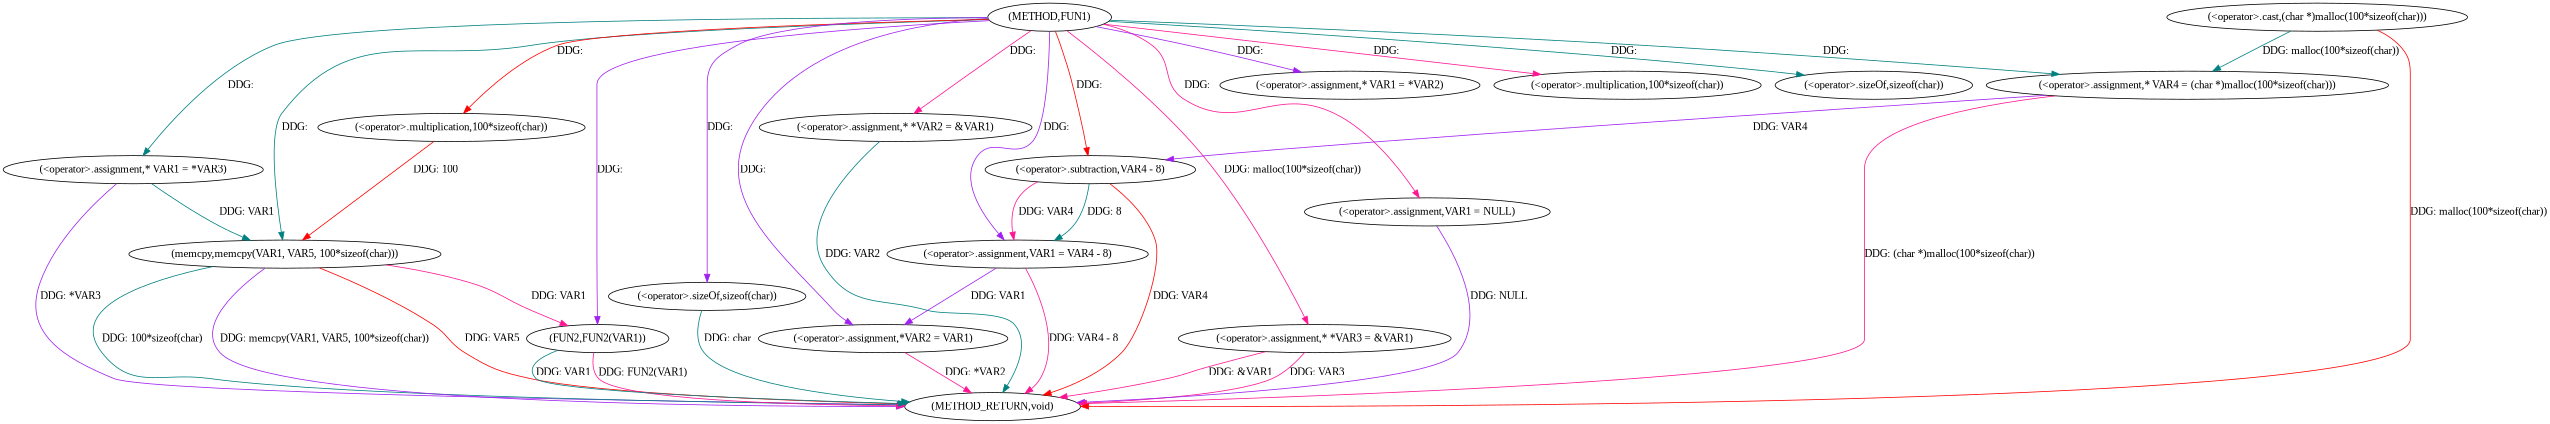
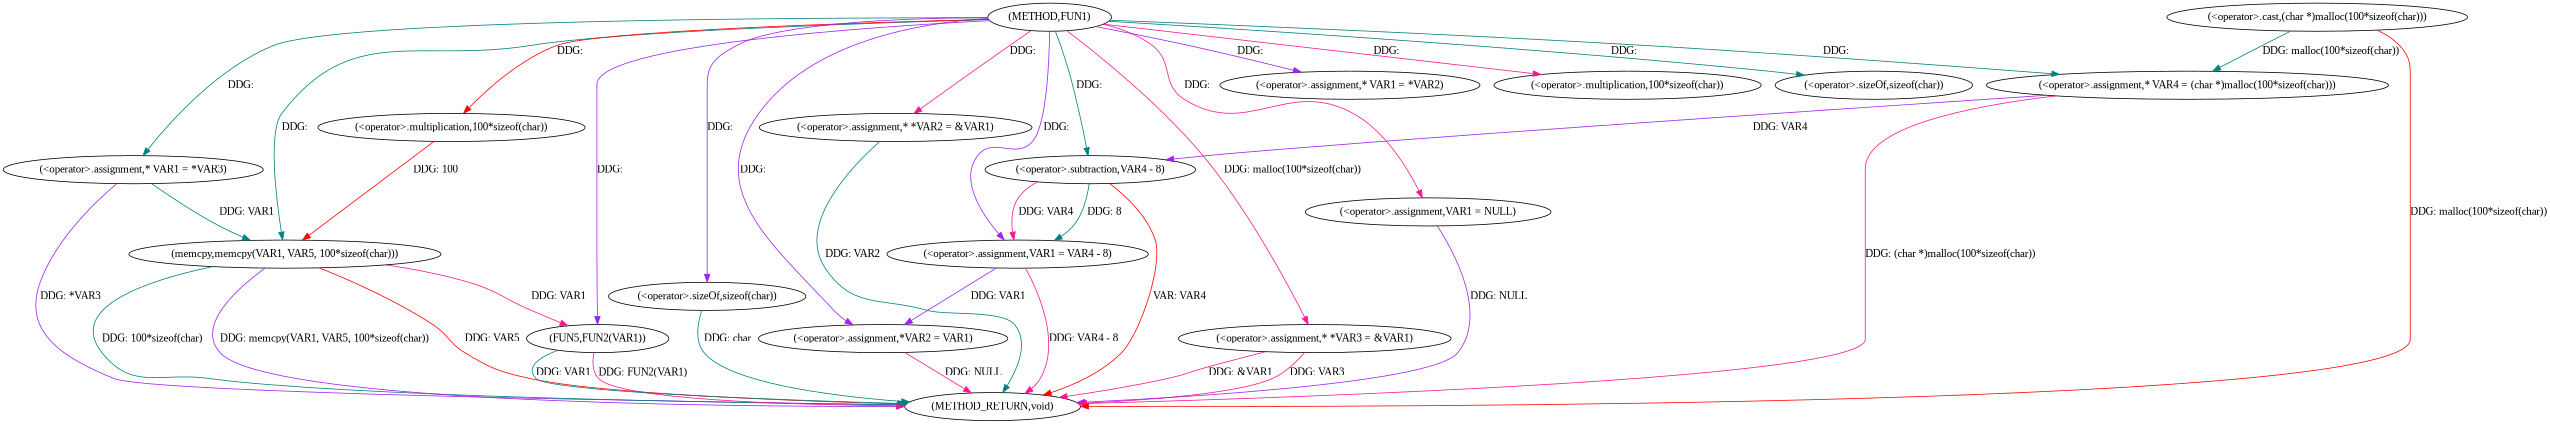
edge "(METHOD,FUN1)" -> "(<operator>.subtraction,VAR4 - 8)": color red -> teal
edge "(<operator>.subtraction,VAR4 - 8)" -> "(METHOD_RETURN,void)": label "DDG: VAR4" -> "VAR: VAR4"
node "(FUN2,FUN2(VAR1))": label "(FUN2,FUN2(VAR1))" -> "(FUN5,FUN2(VAR1))"
edge "(<operator>.assignment,*VAR2 = VAR1)" -> "(METHOD_RETURN,void)": label "DDG: *VAR2" -> "DDG: NULL"
